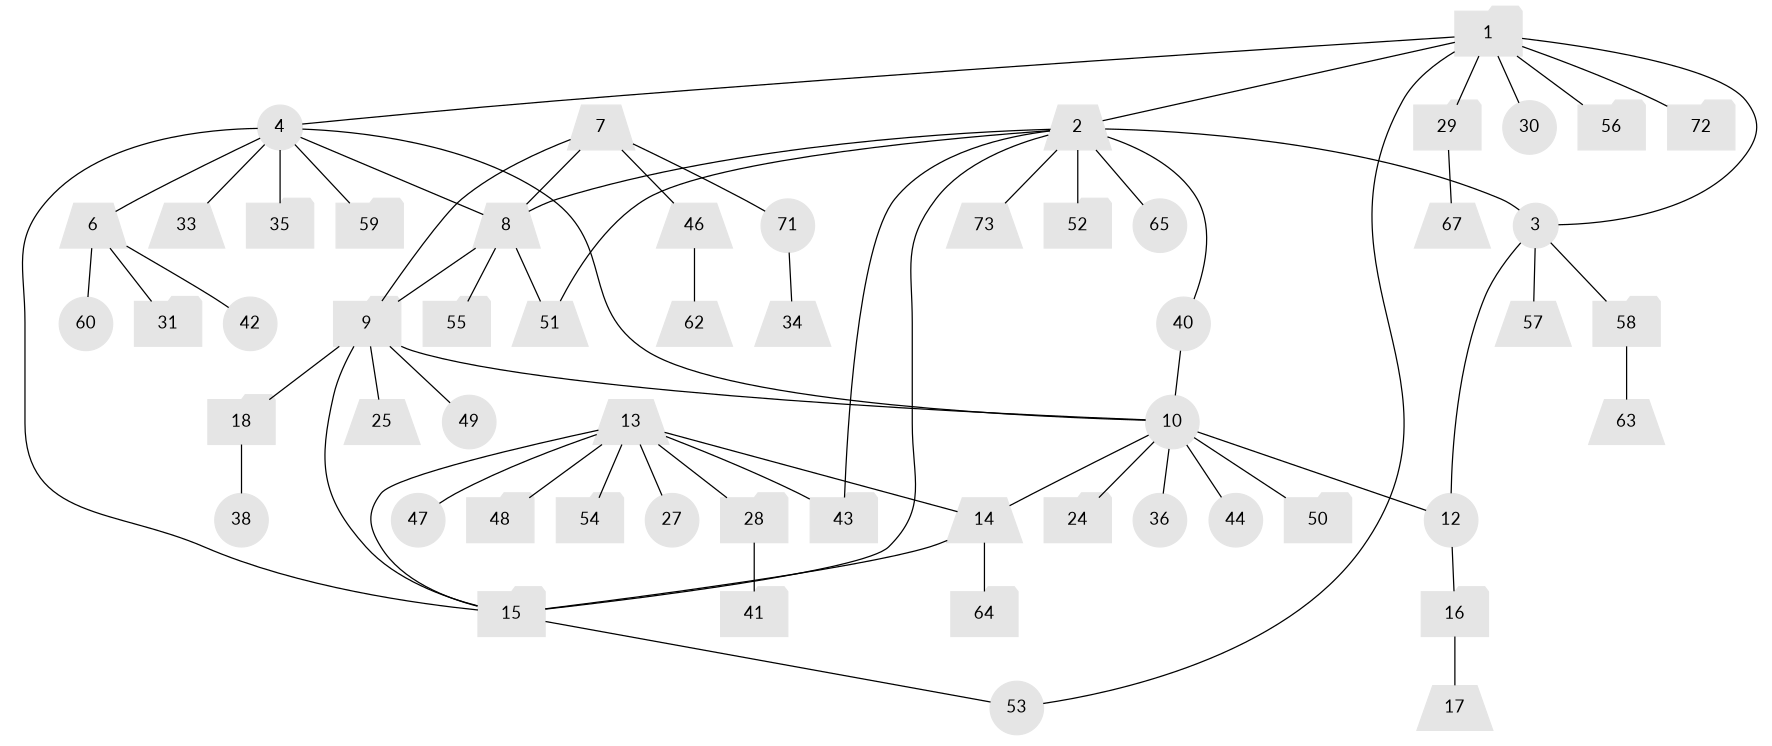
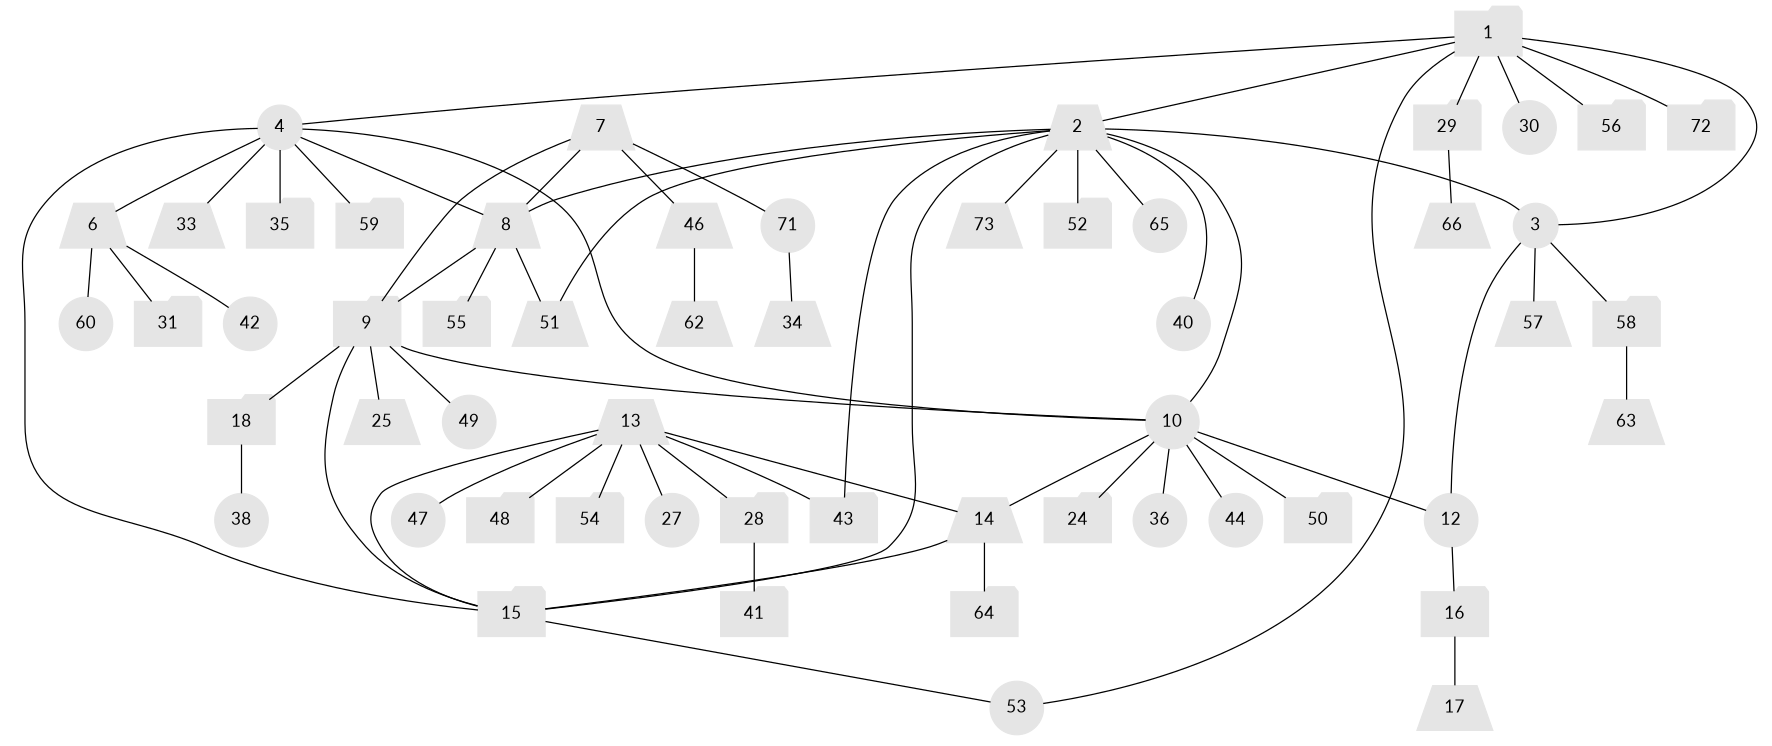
node "67": label "67" -> "66"
edge "40" -- "10": now "2" -- "10"
